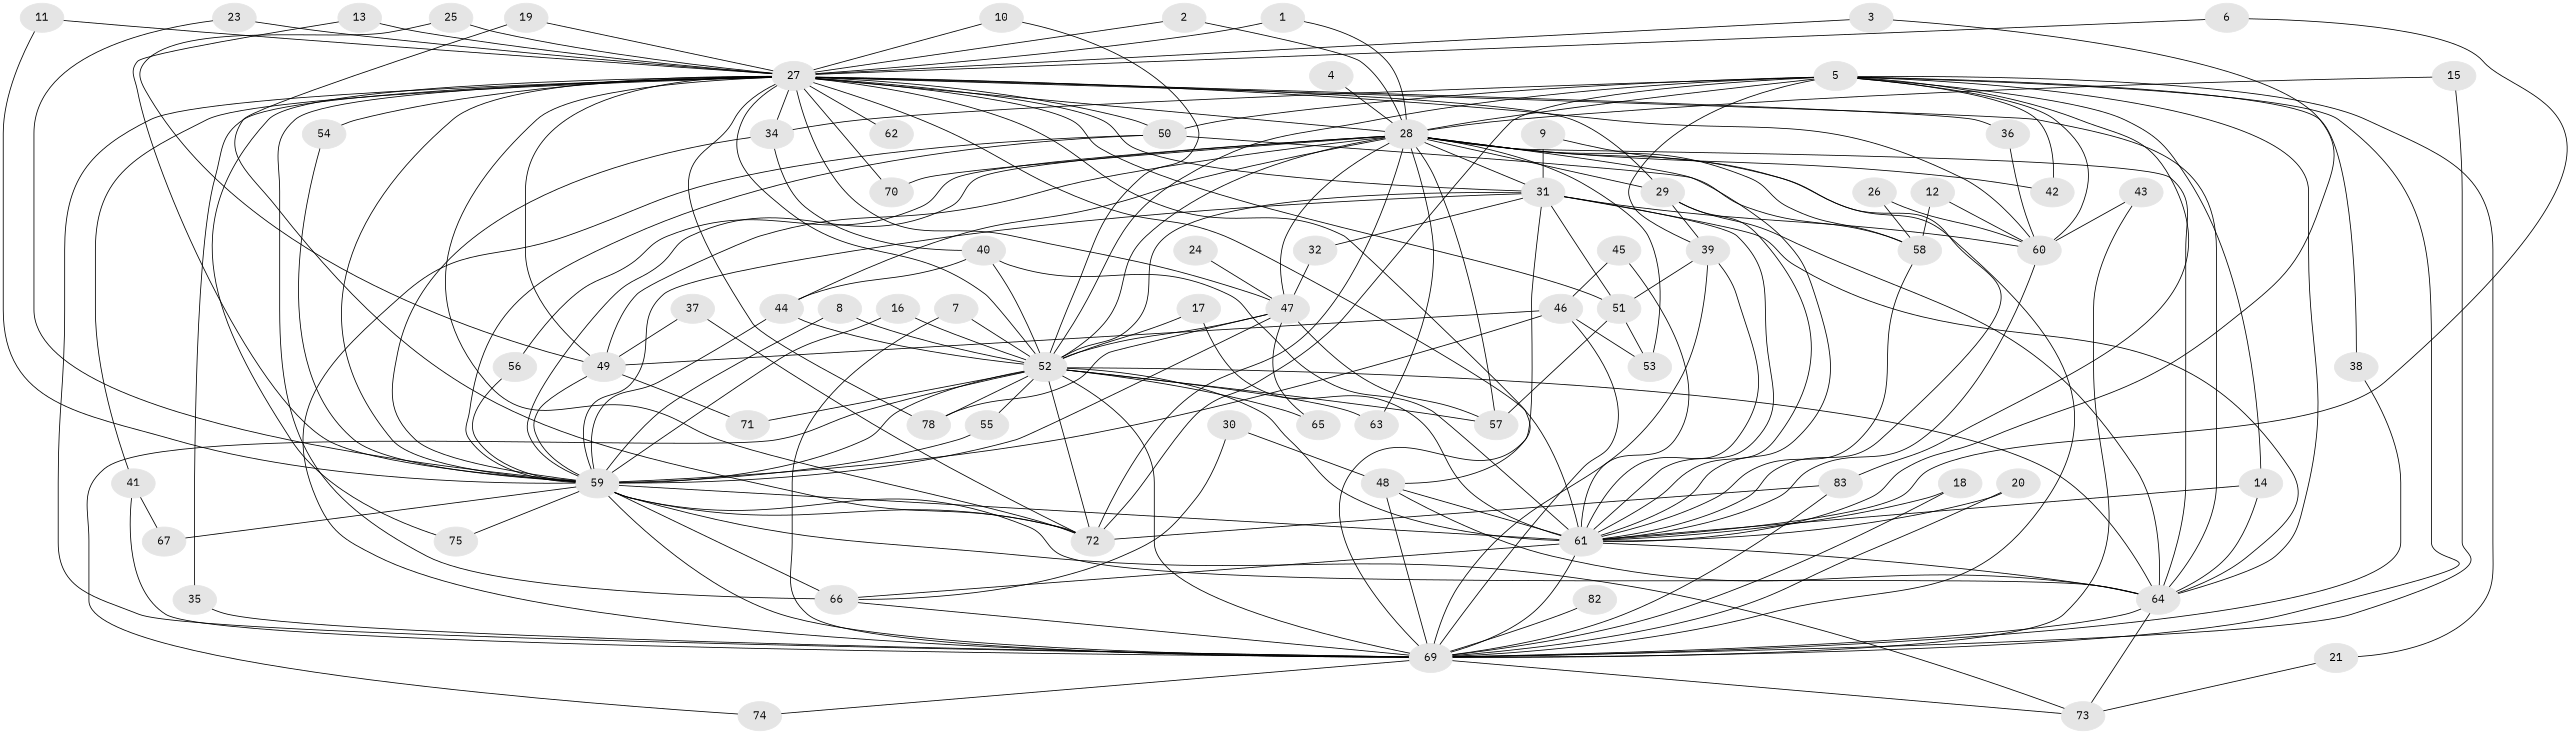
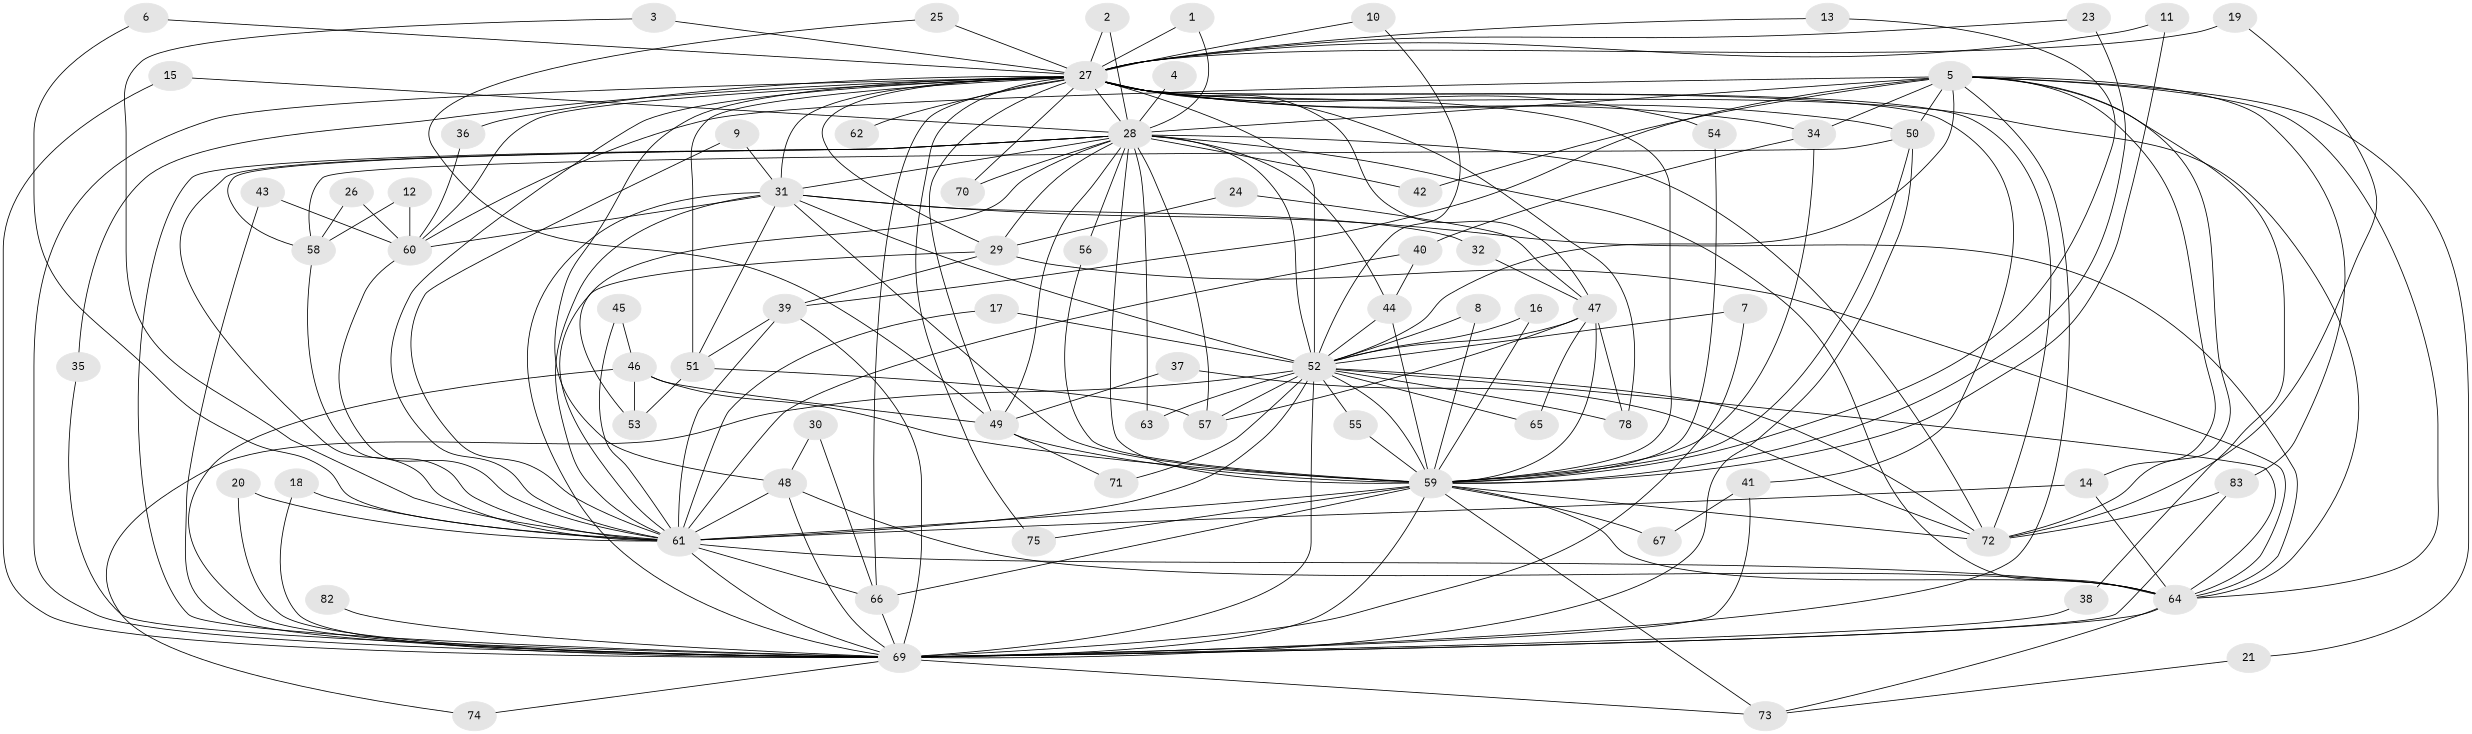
edge "28" -- "47": removed
edge "24" -- "29": added
edge "40" -- "52": removed
